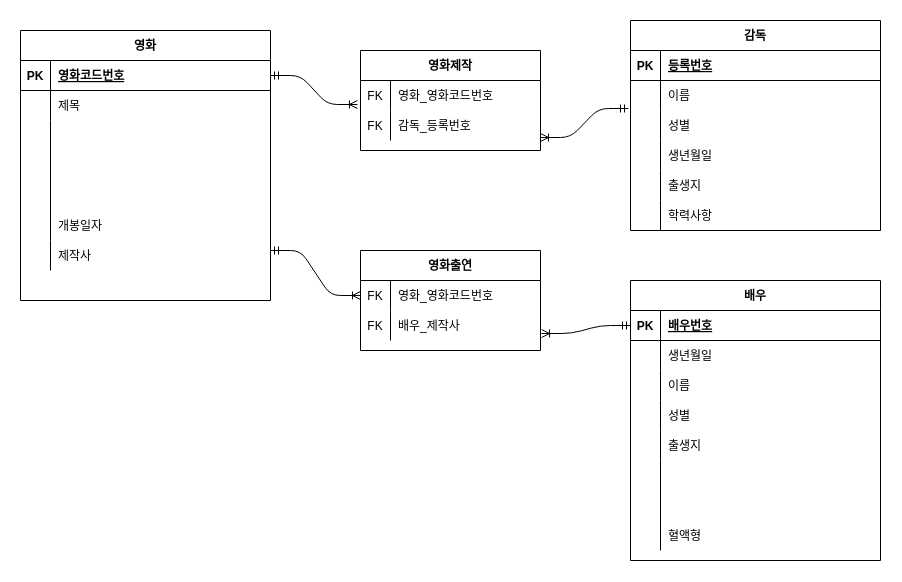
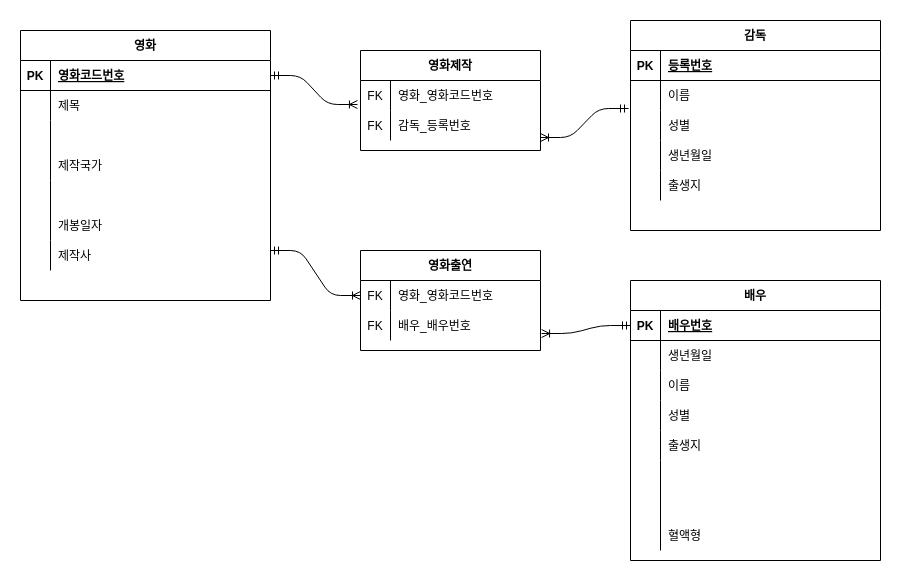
node "제작국가": added
node "학력사항": removed
node "배우_제작사": label "배우_제작사" -> "배우_배우번호"
